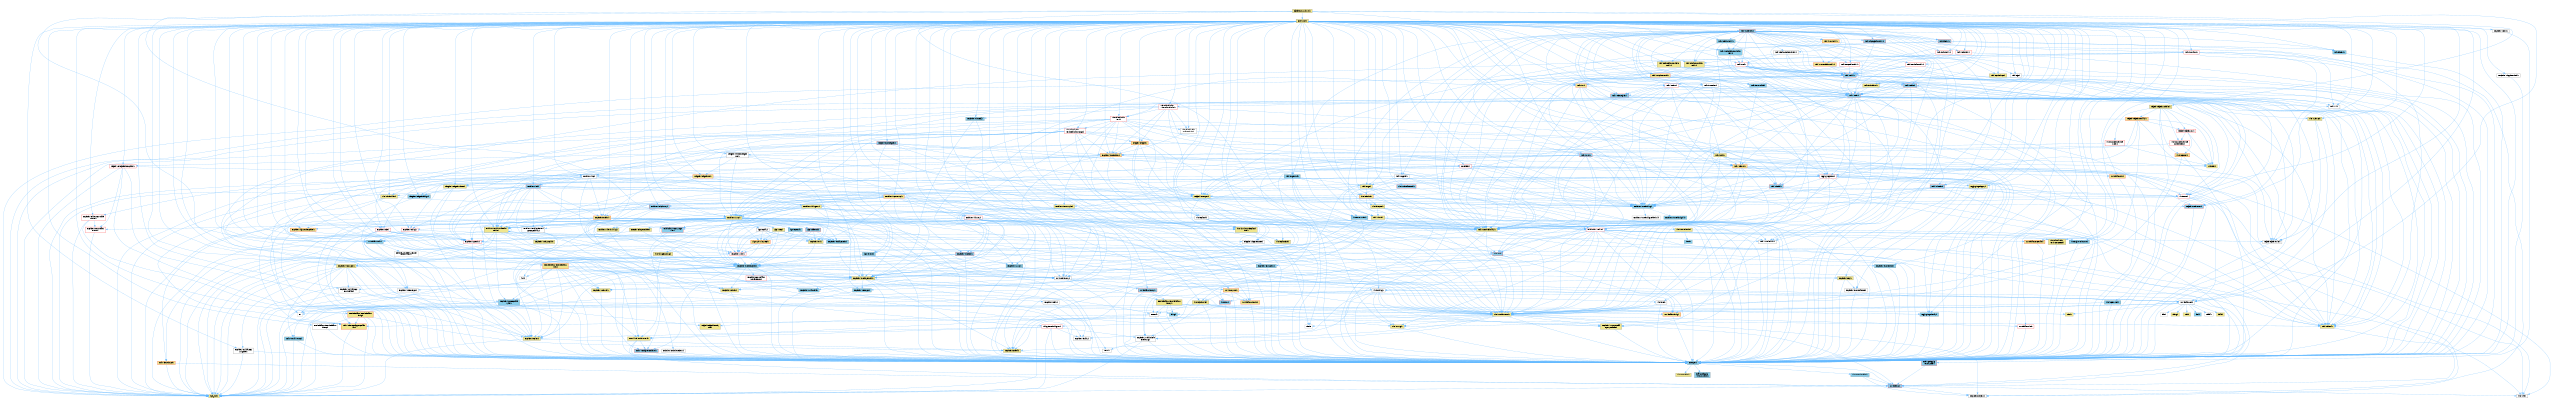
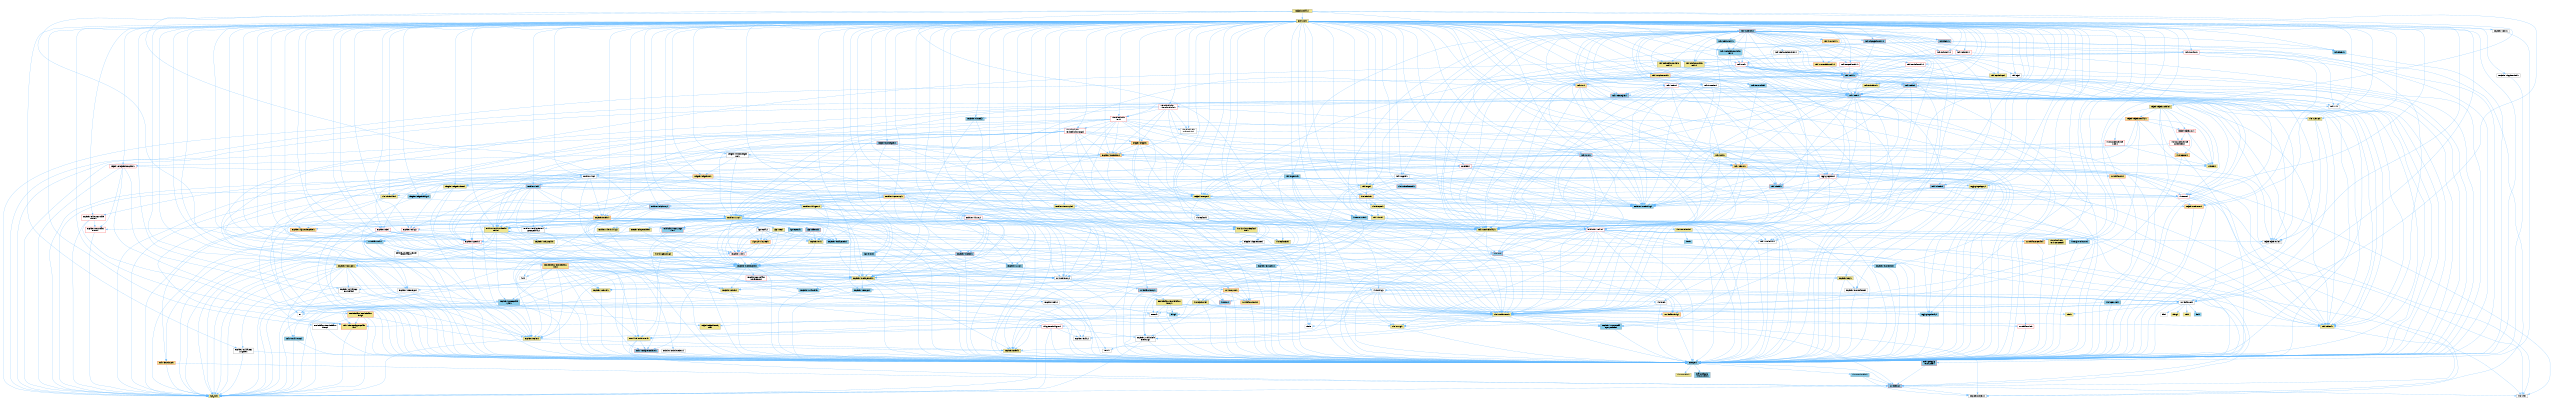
node "ObjectMemoryAnalyzer.h": label "ObjectMemoryAnalyzer.h" -> "UObjectBaseUtility.h"
node "UObject/UnrealNames.h": fillcolor skyblue -> khaki
node "Containers/UnrealStringIncludes.h.inl": removed
node "Containers/UnrealString.h.inl": removed
node "stddef.h": removed
node "stdlib.h": removed
node "Templates/IsArrayOrRefOf TypeByPredicate.h": fillcolor khaki -> skyblue
